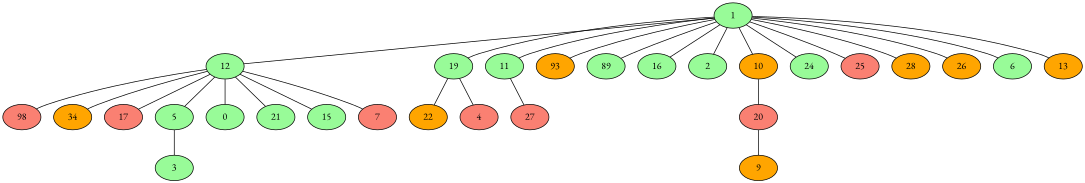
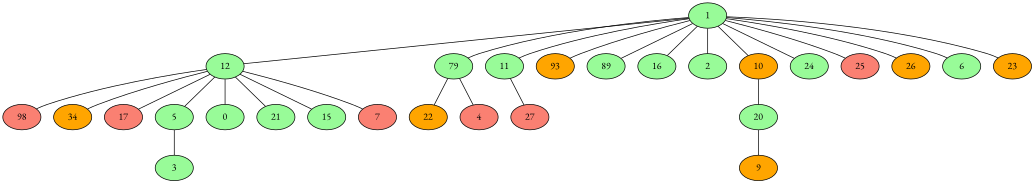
node "19": label "19" -> "79"
node "28": removed
node "13": label "13" -> "23"
node "20": fillcolor salmon -> palegreen
